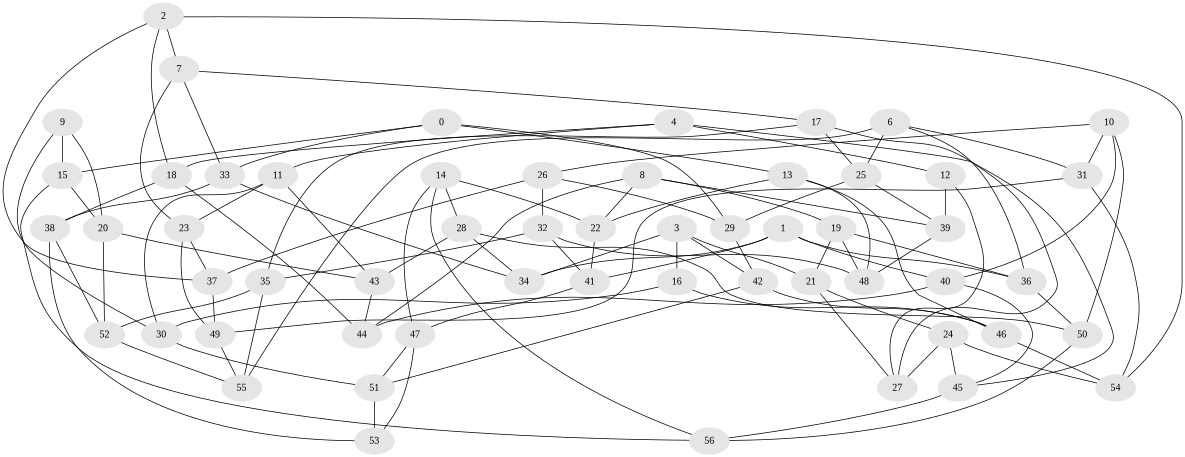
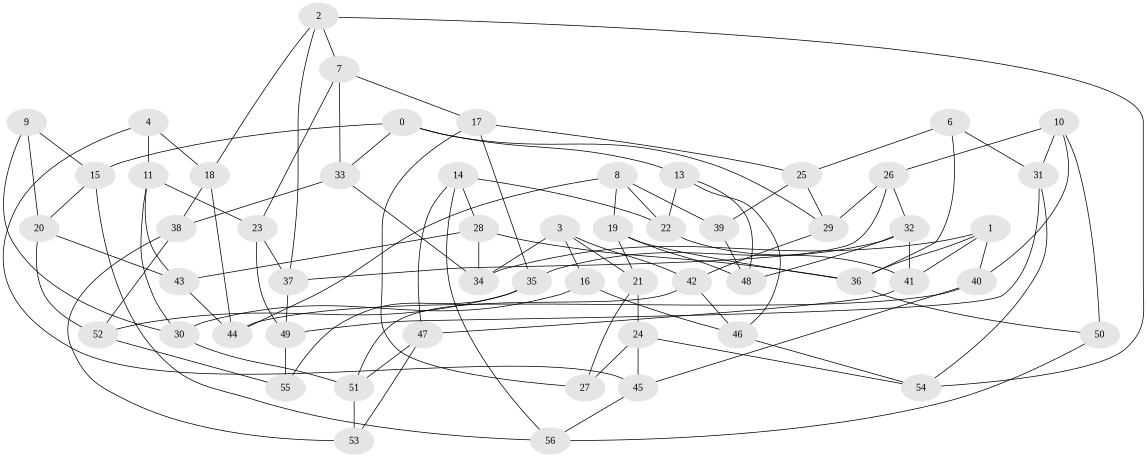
edge "6" -- "55": removed
node "12": removed
edge "28" -- "50": now "28" -- "36"
